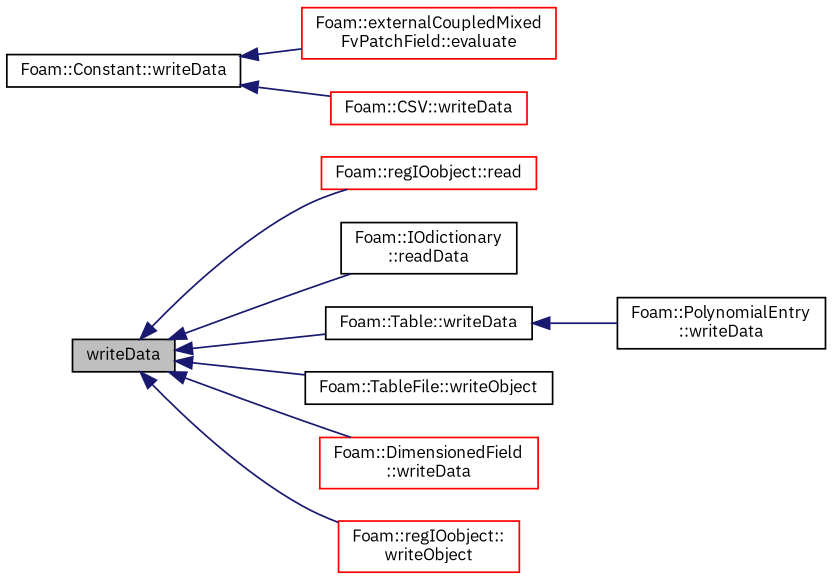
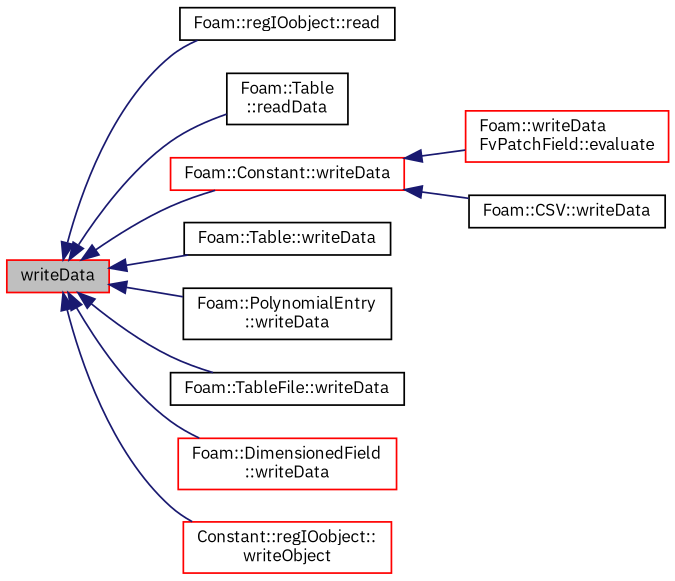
node "Foam::externalCoupledMixed FvPatchField::evaluate": label "Foam::externalCoupledMixed FvPatchField::evaluate" -> "Foam::writeData FvPatchField::evaluate"
node "Foam::Constant::writeData": color black -> red
node "Foam::CSV::writeData": color red -> black
node "Foam::regIOobject::read": color red -> black
edge "Foam::Constant::writeData" -> "writeData": added
node "Foam::IOdictionary ::readData": label "Foam::IOdictionary ::readData" -> "Foam::Table ::readData"
edge "Foam::PolynomialEntry ::writeData" -> "Foam::Table::writeData": now "Foam::PolynomialEntry ::writeData" -> "writeData"
node "writeData": color black -> red
node "Foam::TableFile::writeObject": label "Foam::TableFile::writeObject" -> "Foam::TableFile::writeData"
node "Foam::regIOobject:: writeObject": label "Foam::regIOobject:: writeObject" -> "Constant::regIOobject:: writeObject"
